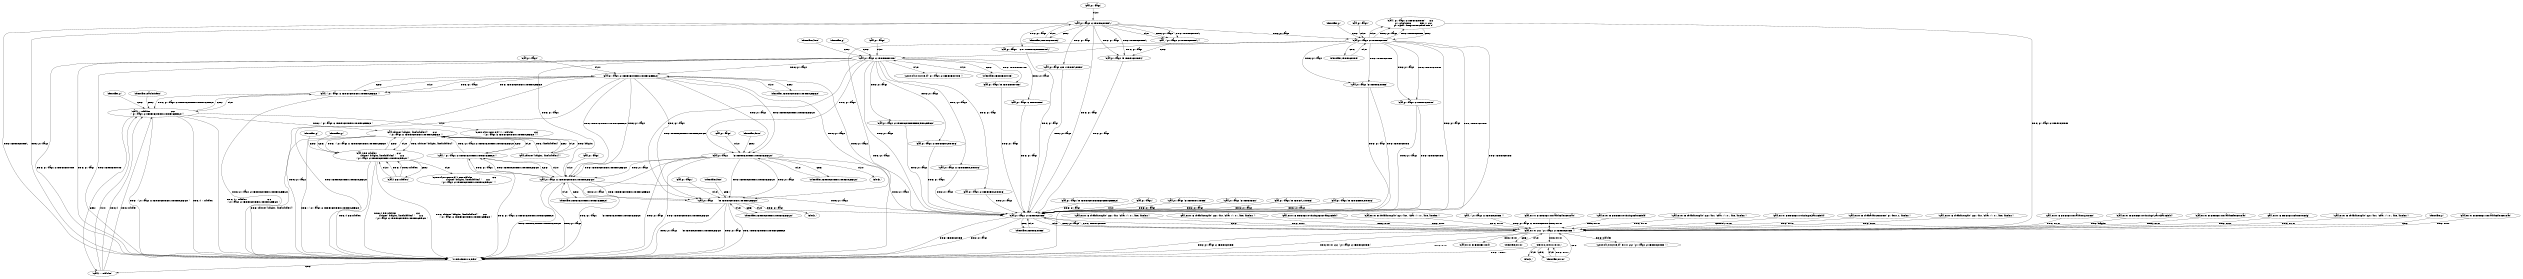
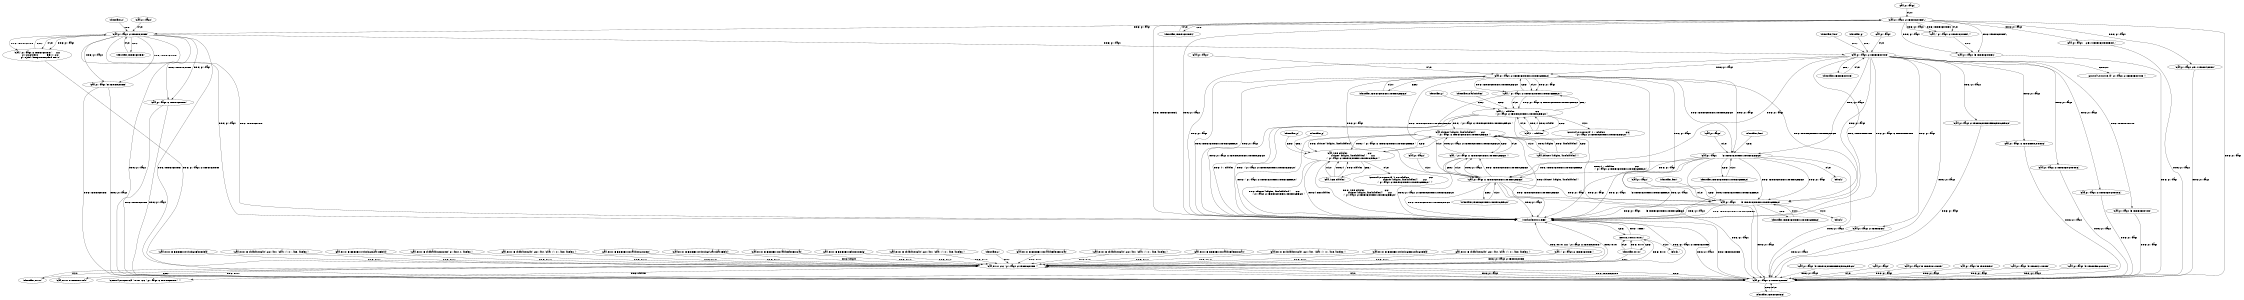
edge "(Call,p->flags & _BDF_BITMAP)" -> "(ControlStructure,if ( p->flags & _BDF_BITMAP ))": label "AST: " -> "CHECK: "
edge "(Call,error = BDF_Err_Missing_Chars_Field)" -> "(Call,error && ( p->flags & _BDF_GLYPH ))": label "GLYPHS: error" -> "DDG: error"
edge "(MethodReturn,RET)" -> "(Call,i < nibbles)": now "(MethodReturn,RET)" -> "(Return,return error;)"
